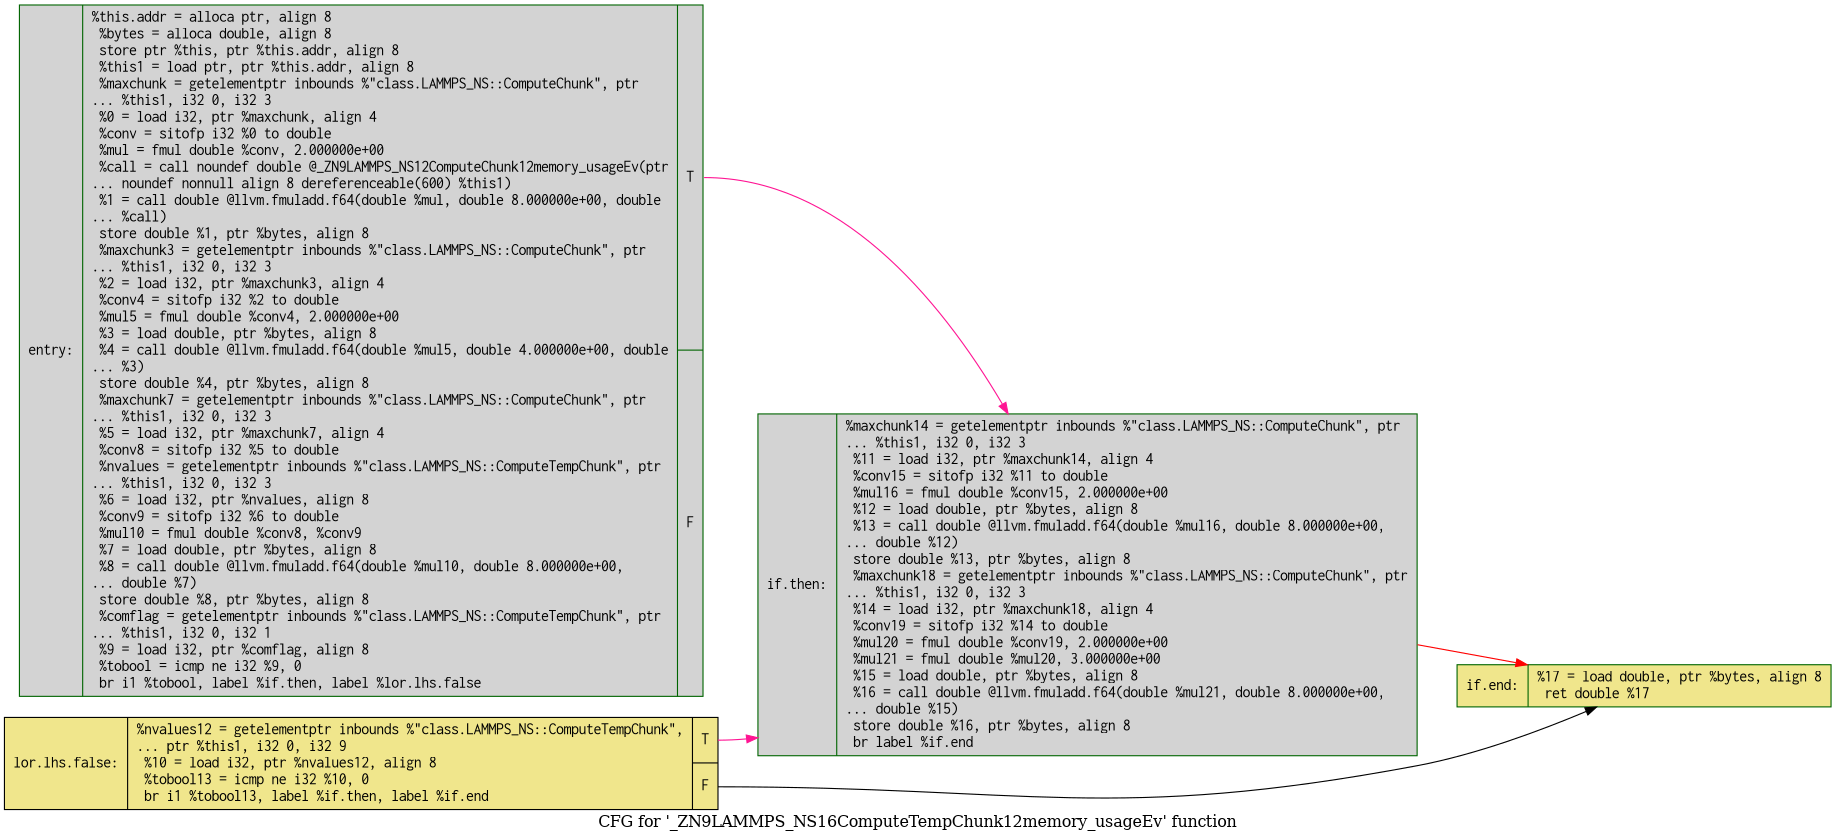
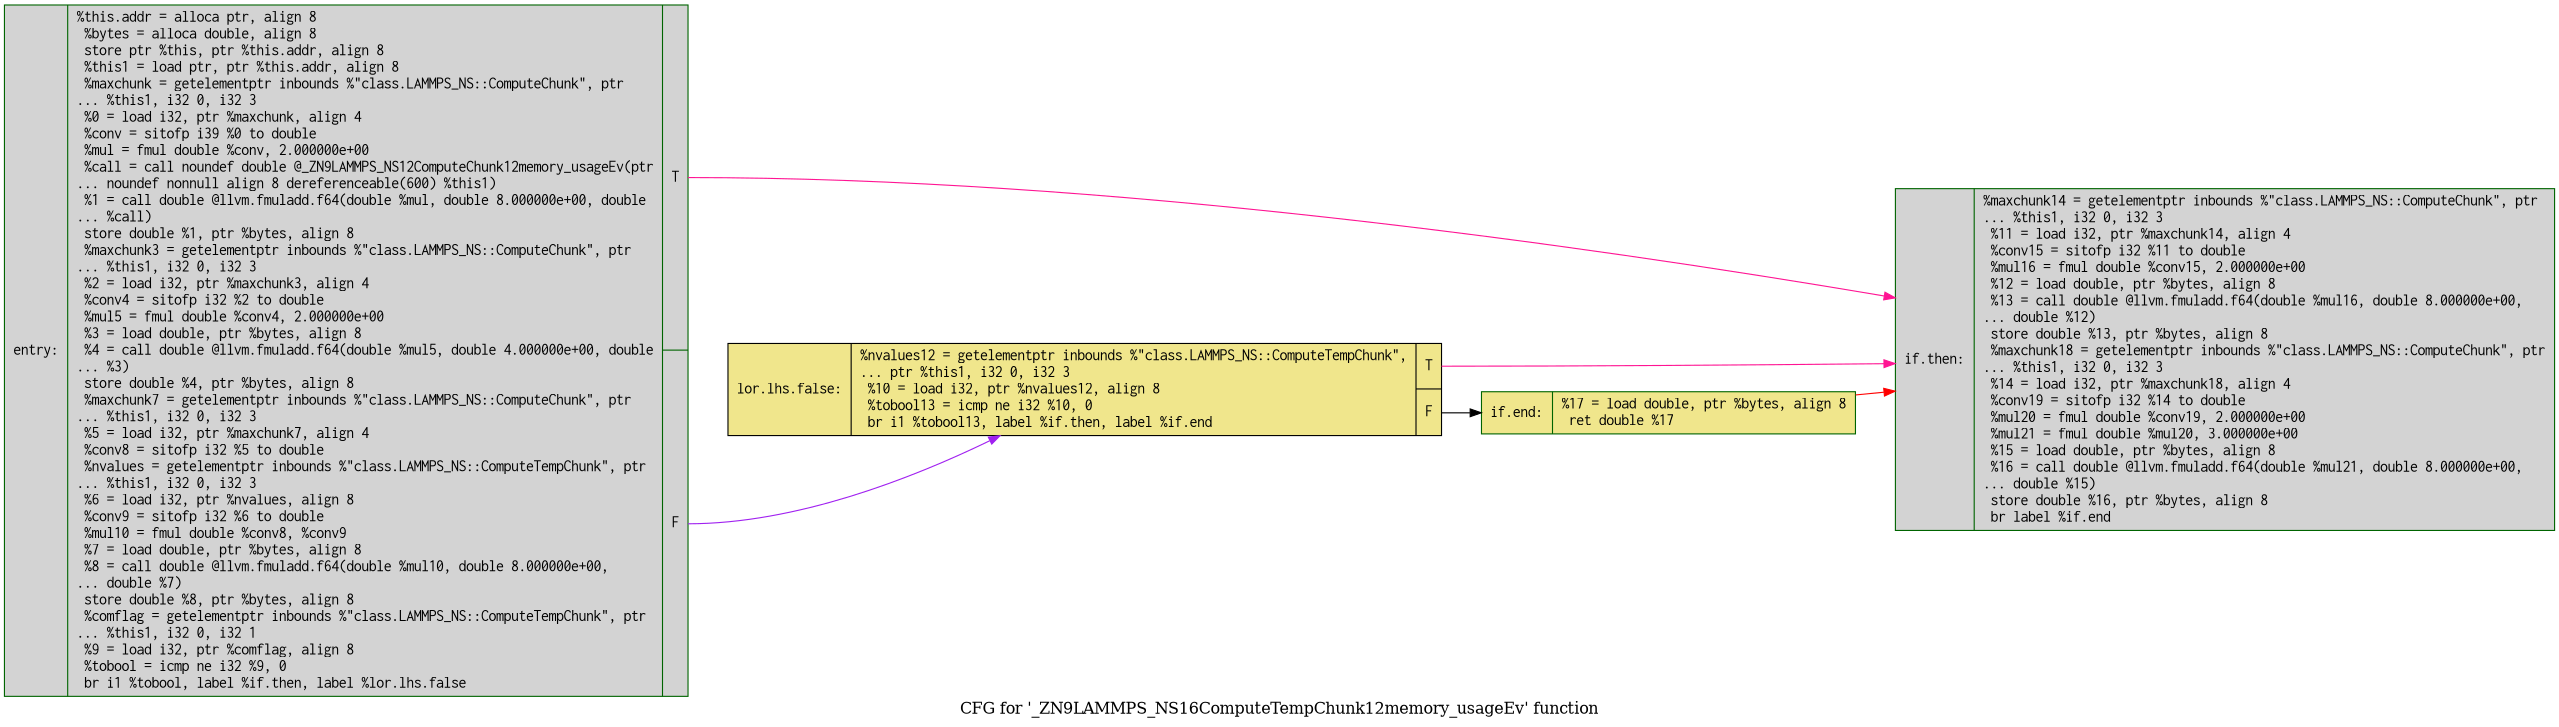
node "entry:": text "%conv = sitofp i32 %0 to double" -> "%conv = sitofp i39 %0 to double"
edge "entry:" -> "lor.lhs.false:": added
edge "if.then:" -> "if.end:": reversed
node "lor.lhs.false:": text "... ptr %this1, i32 0, i32 9" -> "... ptr %this1, i32 0, i32 3"
